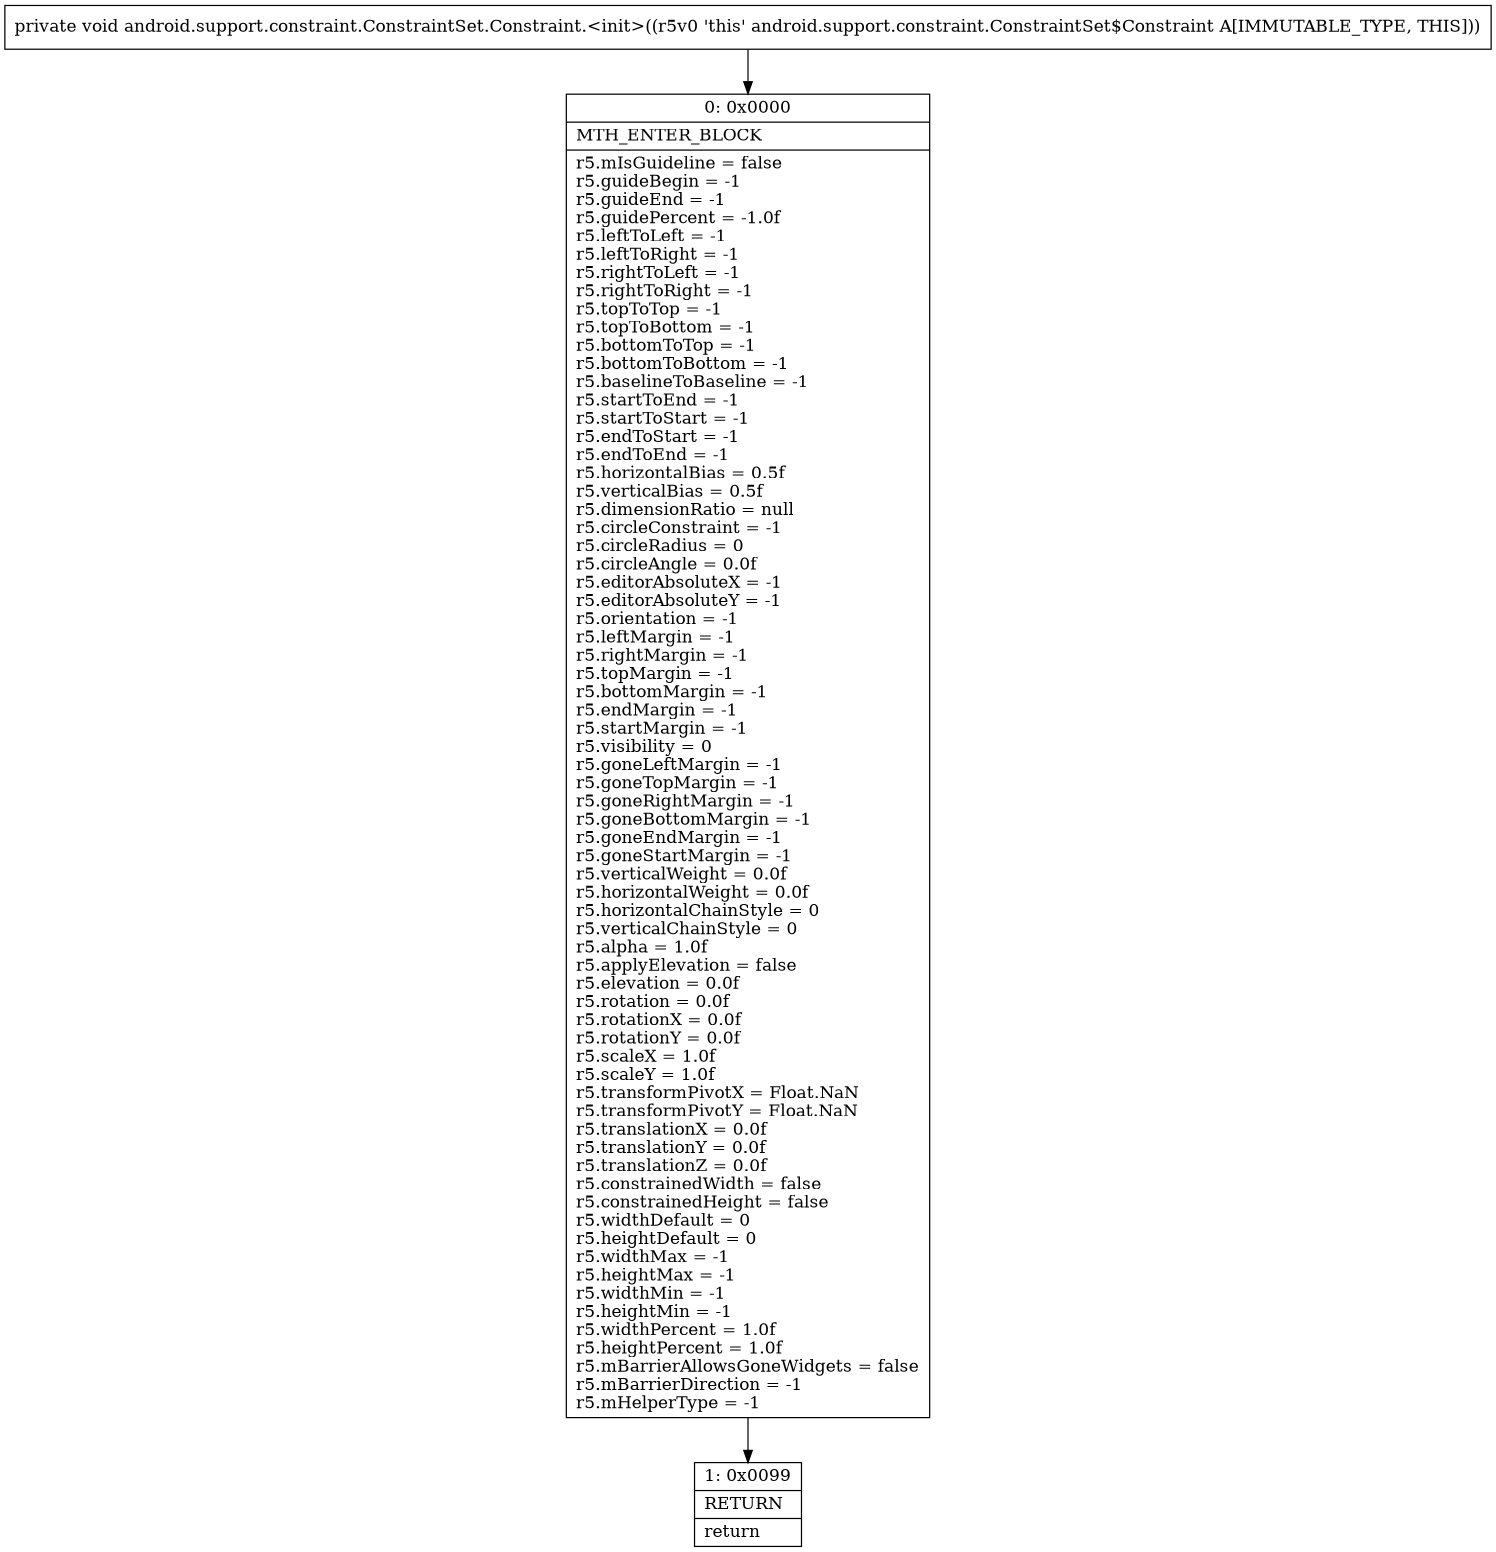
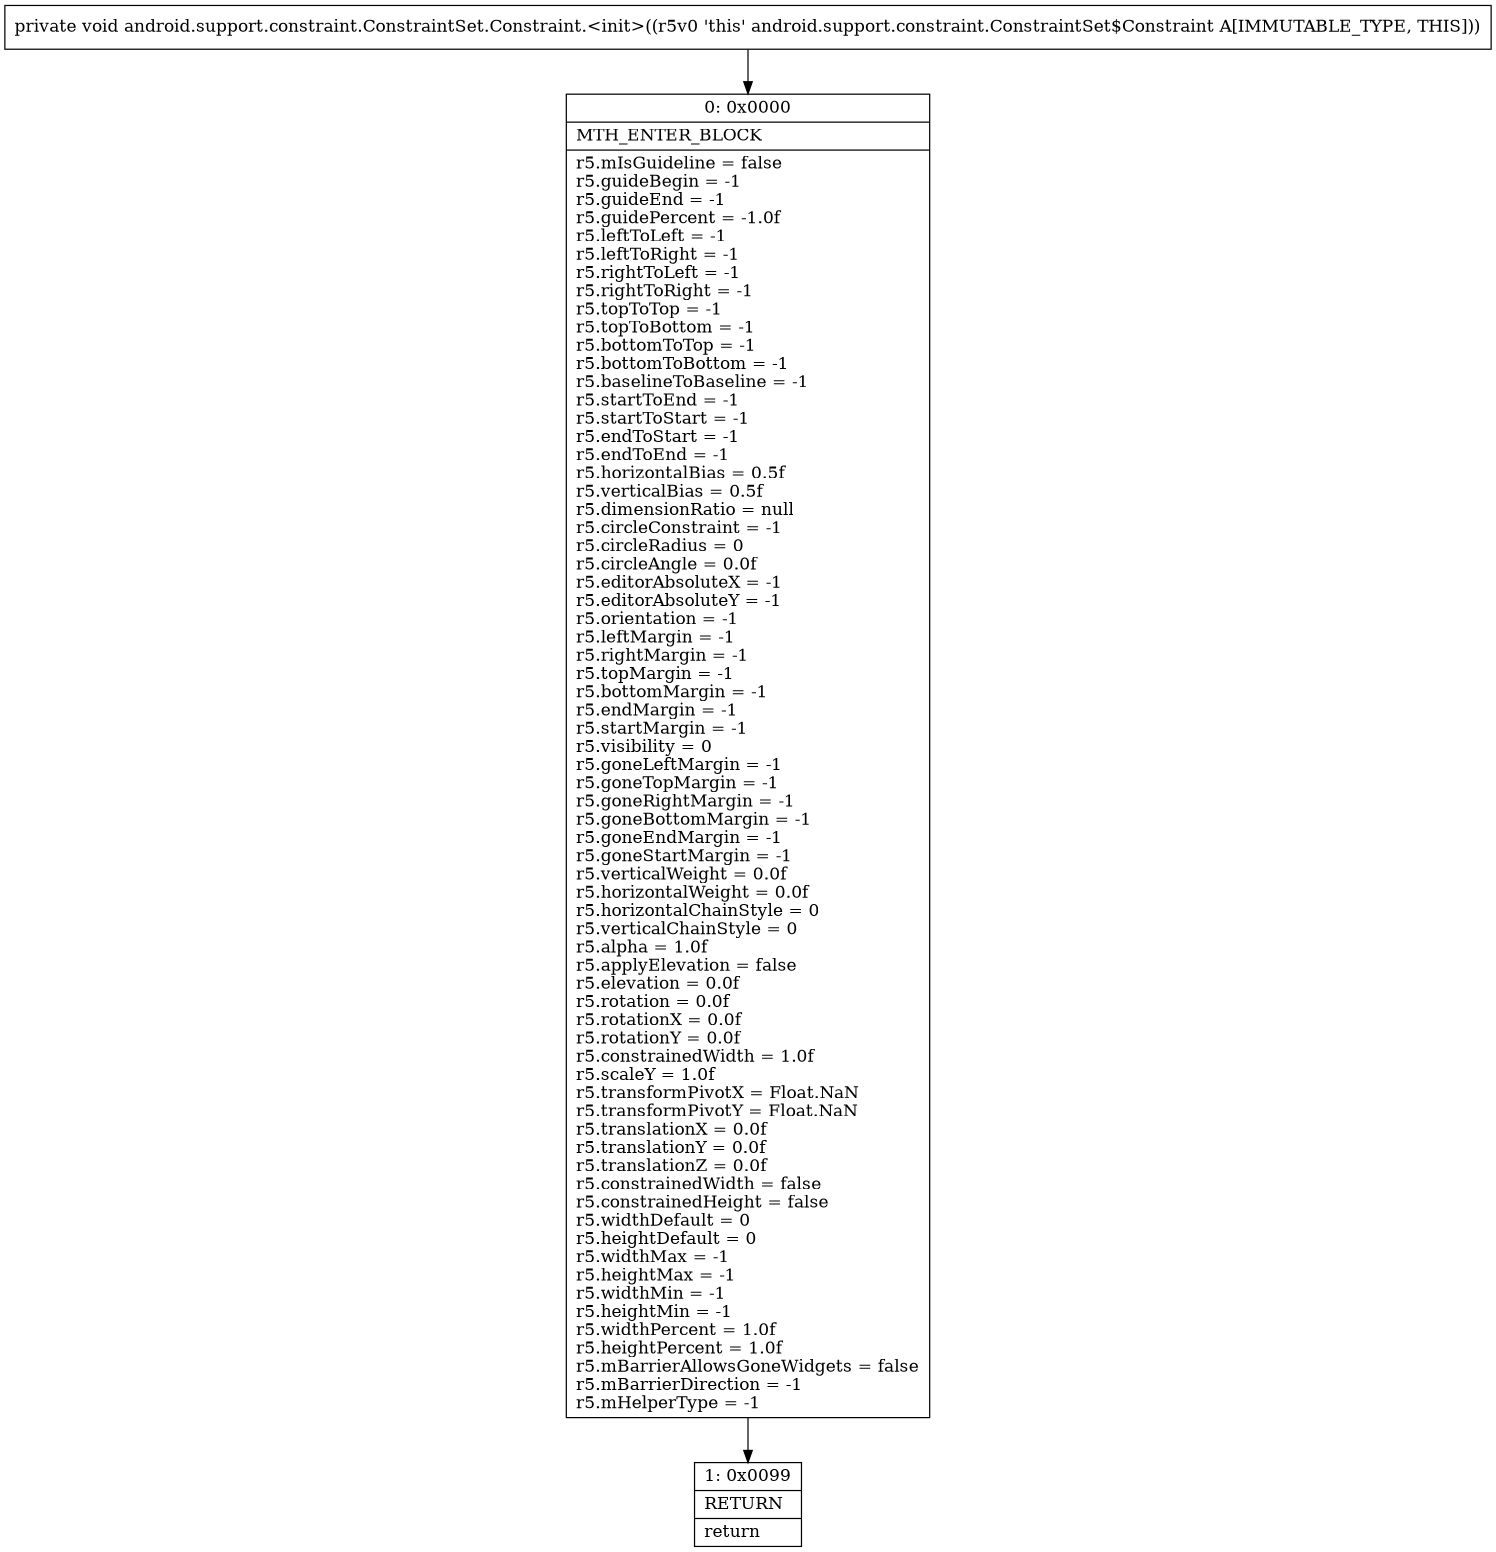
node "0: 0x0000": text "r5.scaleX = 1.0f" -> "r5.constrainedWidth = 1.0f"
